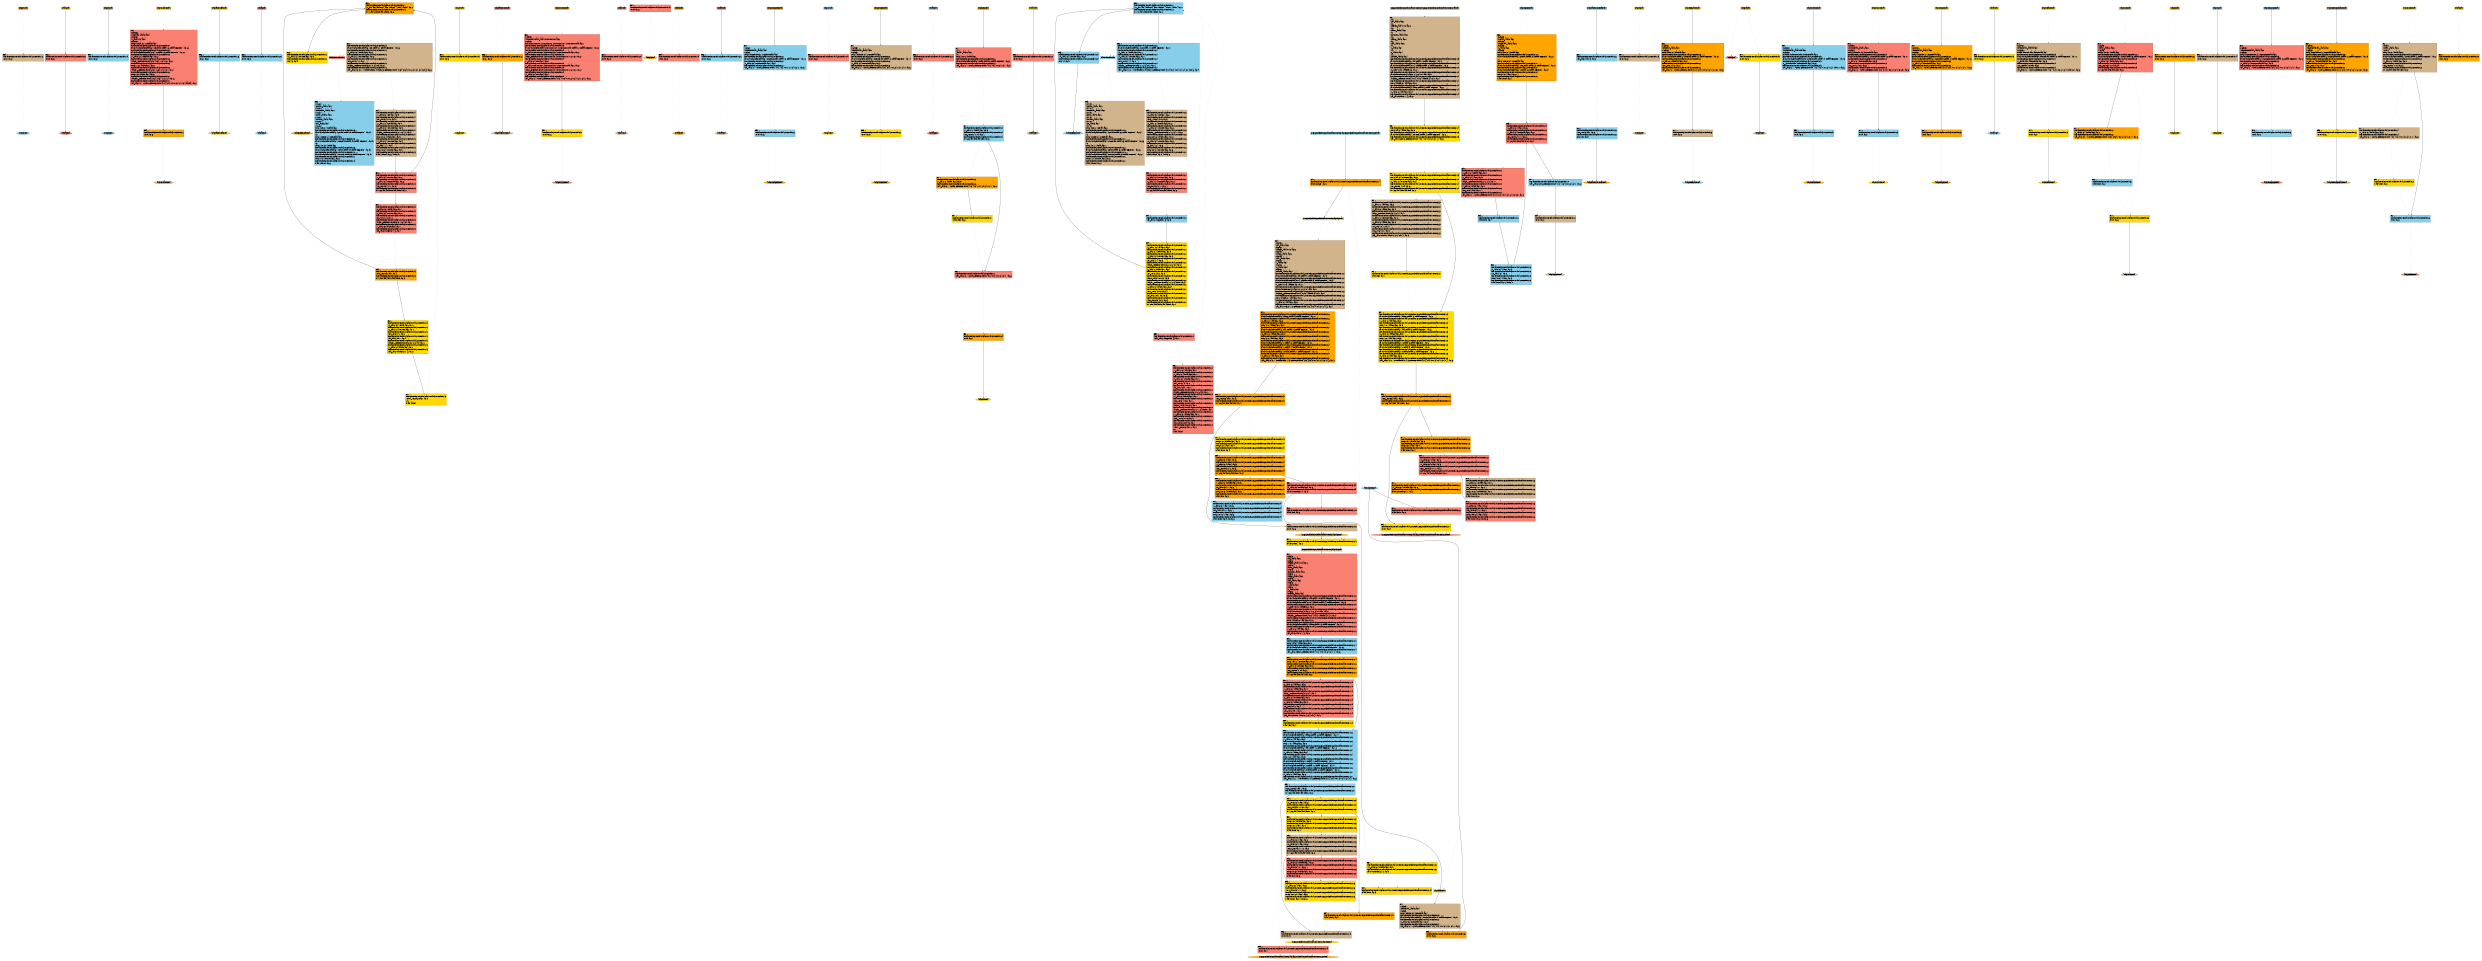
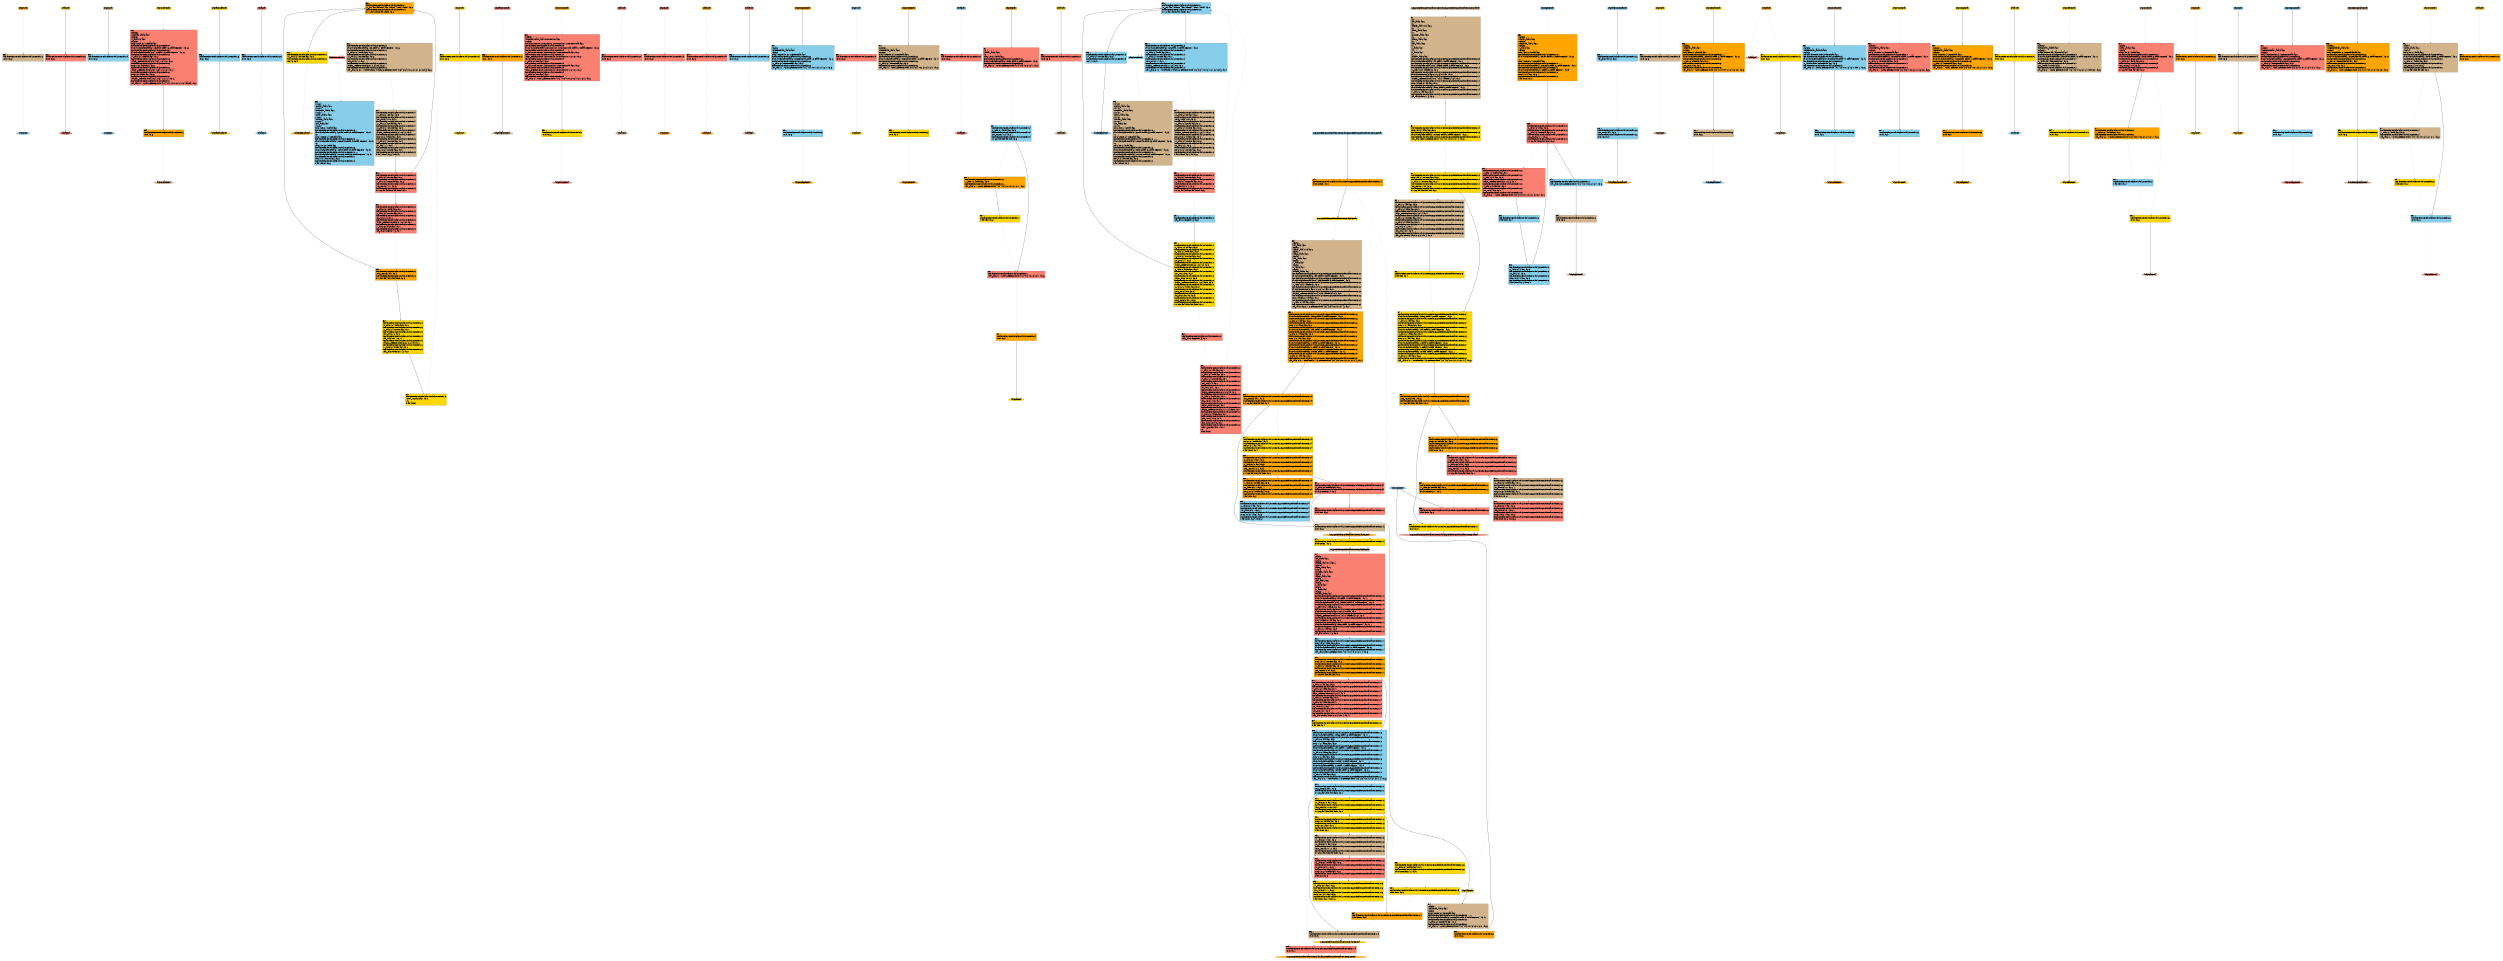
node "io_ll_good6_start": added
